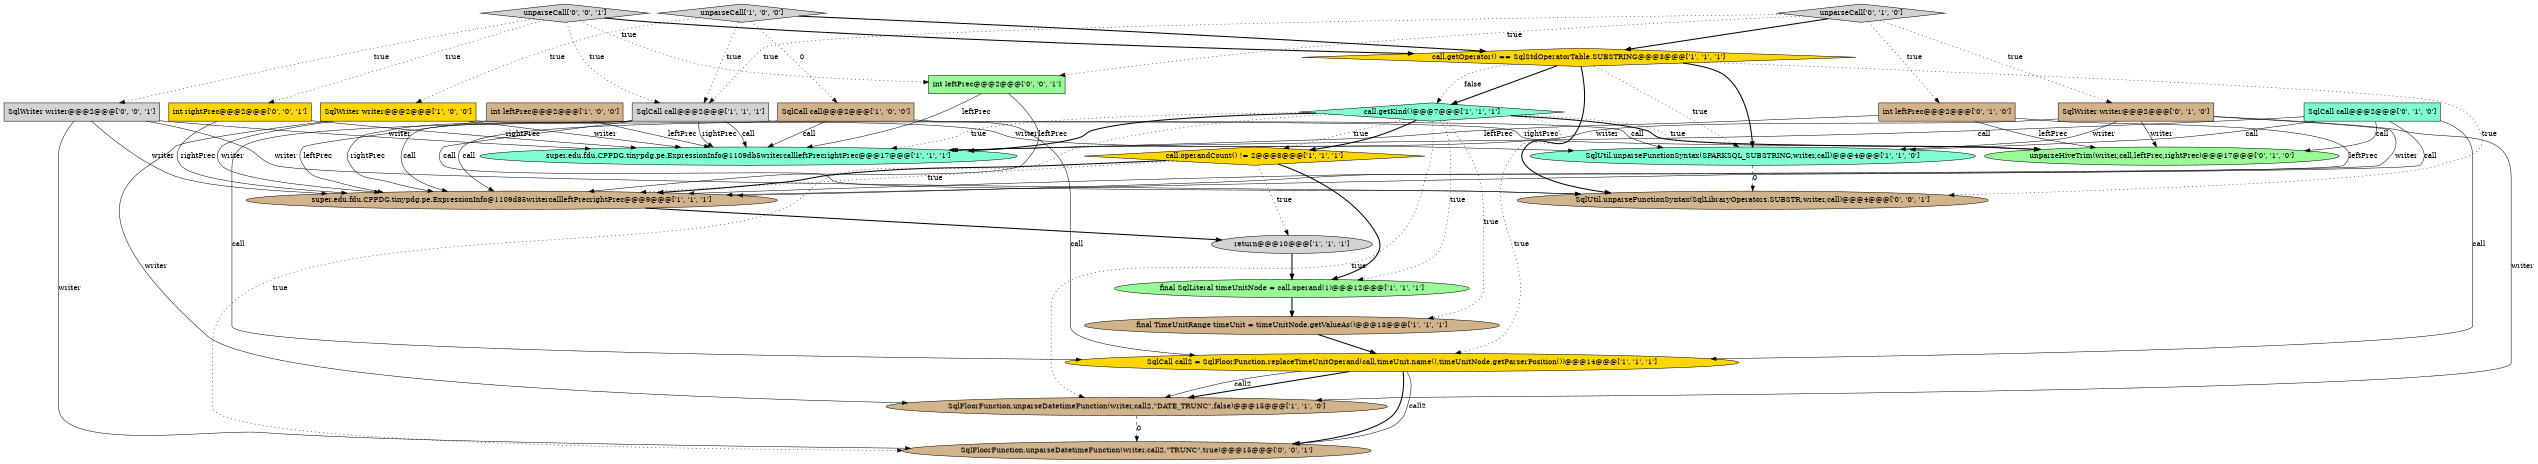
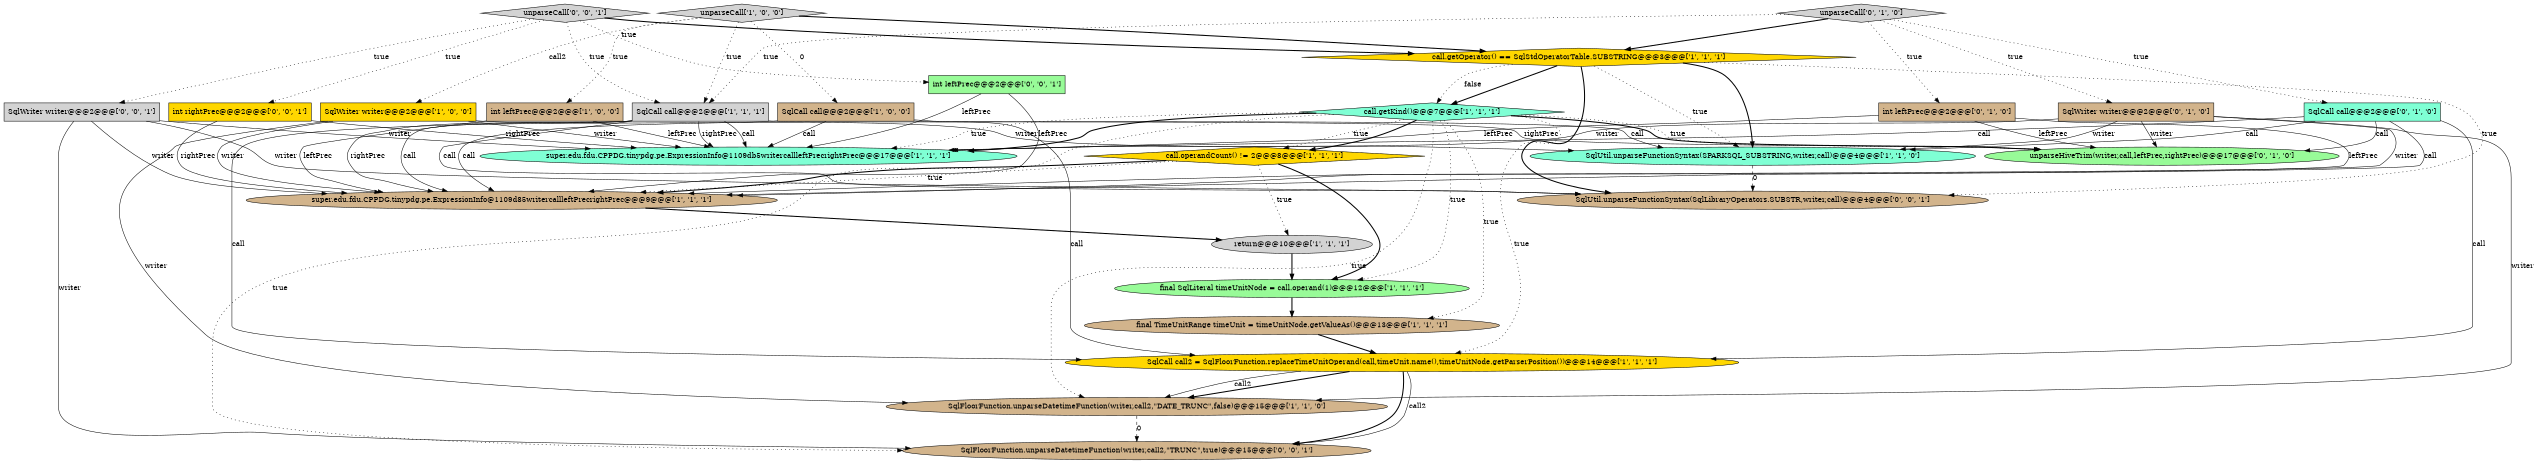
edge "unparseCall['1', '0', '0']" -> "int leftPrec@@@2@@@['1', '0', '0']": added, label "true"
edge "unparseCall['0', '1', '0']" -> "int leftPrec@@@2@@@['0', '0', '1']": now "unparseCall['0', '1', '0']" -> "SqlCall call@@@2@@@['0', '1', '0']"
edge "unparseCall['1', '0', '0']" -> "SqlWriter writer@@@2@@@['1', '0', '0']": label "true" -> "call2"
